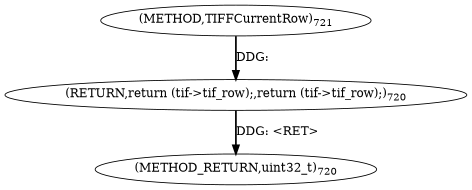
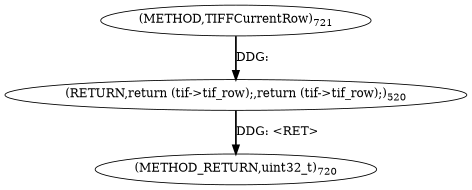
node "(RETURN,return (tif->tif_row);,return (tif->tif_row);)": text "720" -> "520"
